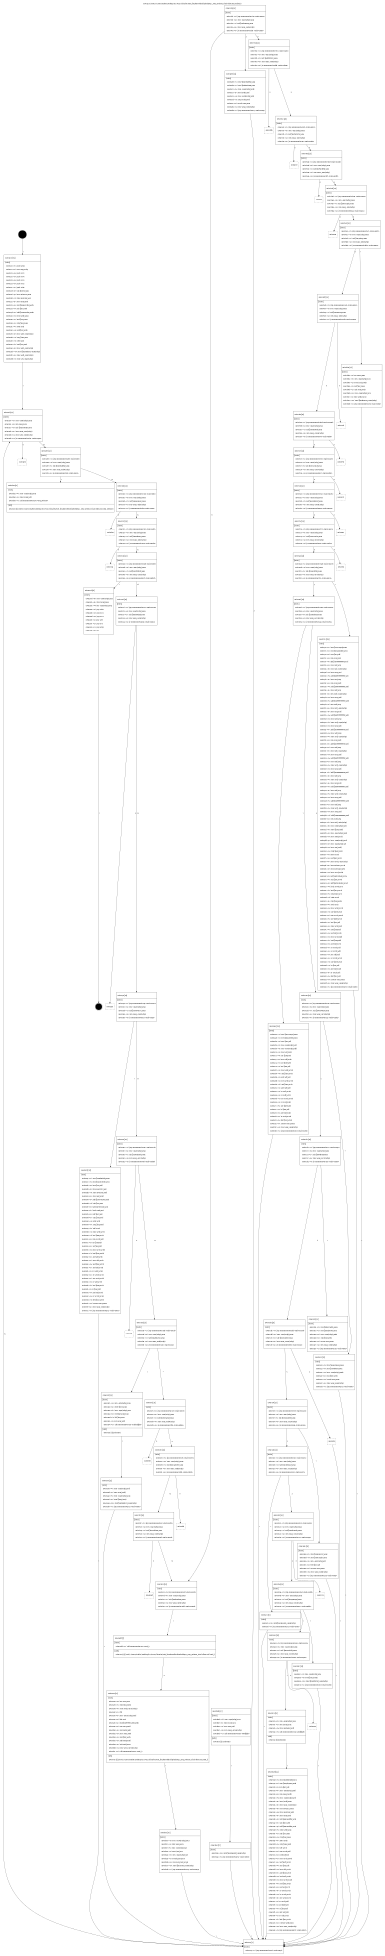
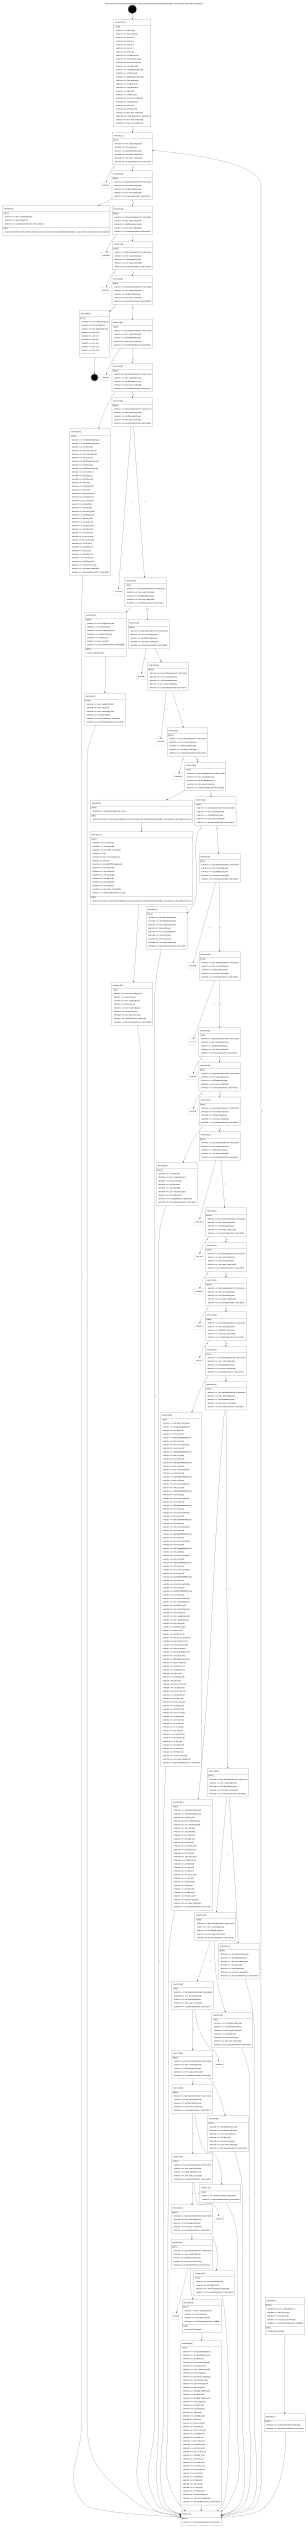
edge "0x401434 [28]" -> "0x401418 [28]": reversed
edge "0x401e70" -> "0x402157 [5]": now "0x401a5e [30]" -> "0x402157 [5]"
